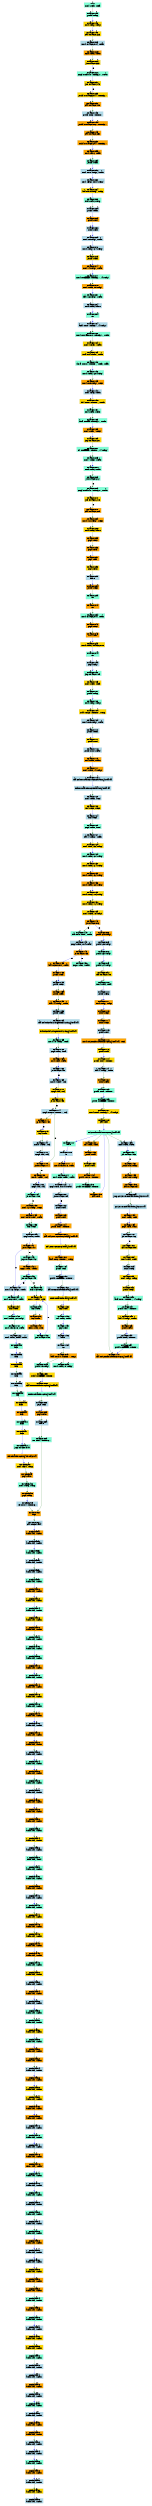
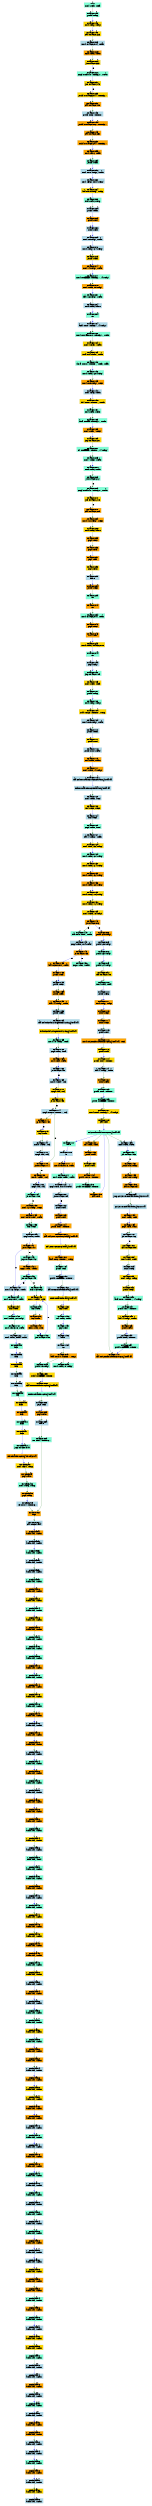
node "0x63d7fa78 testw %al, (%eax)": label "0x63d7fa78 testw %al, (%eax)" -> "0x63d7fa78 addb %al, (%eax)"
